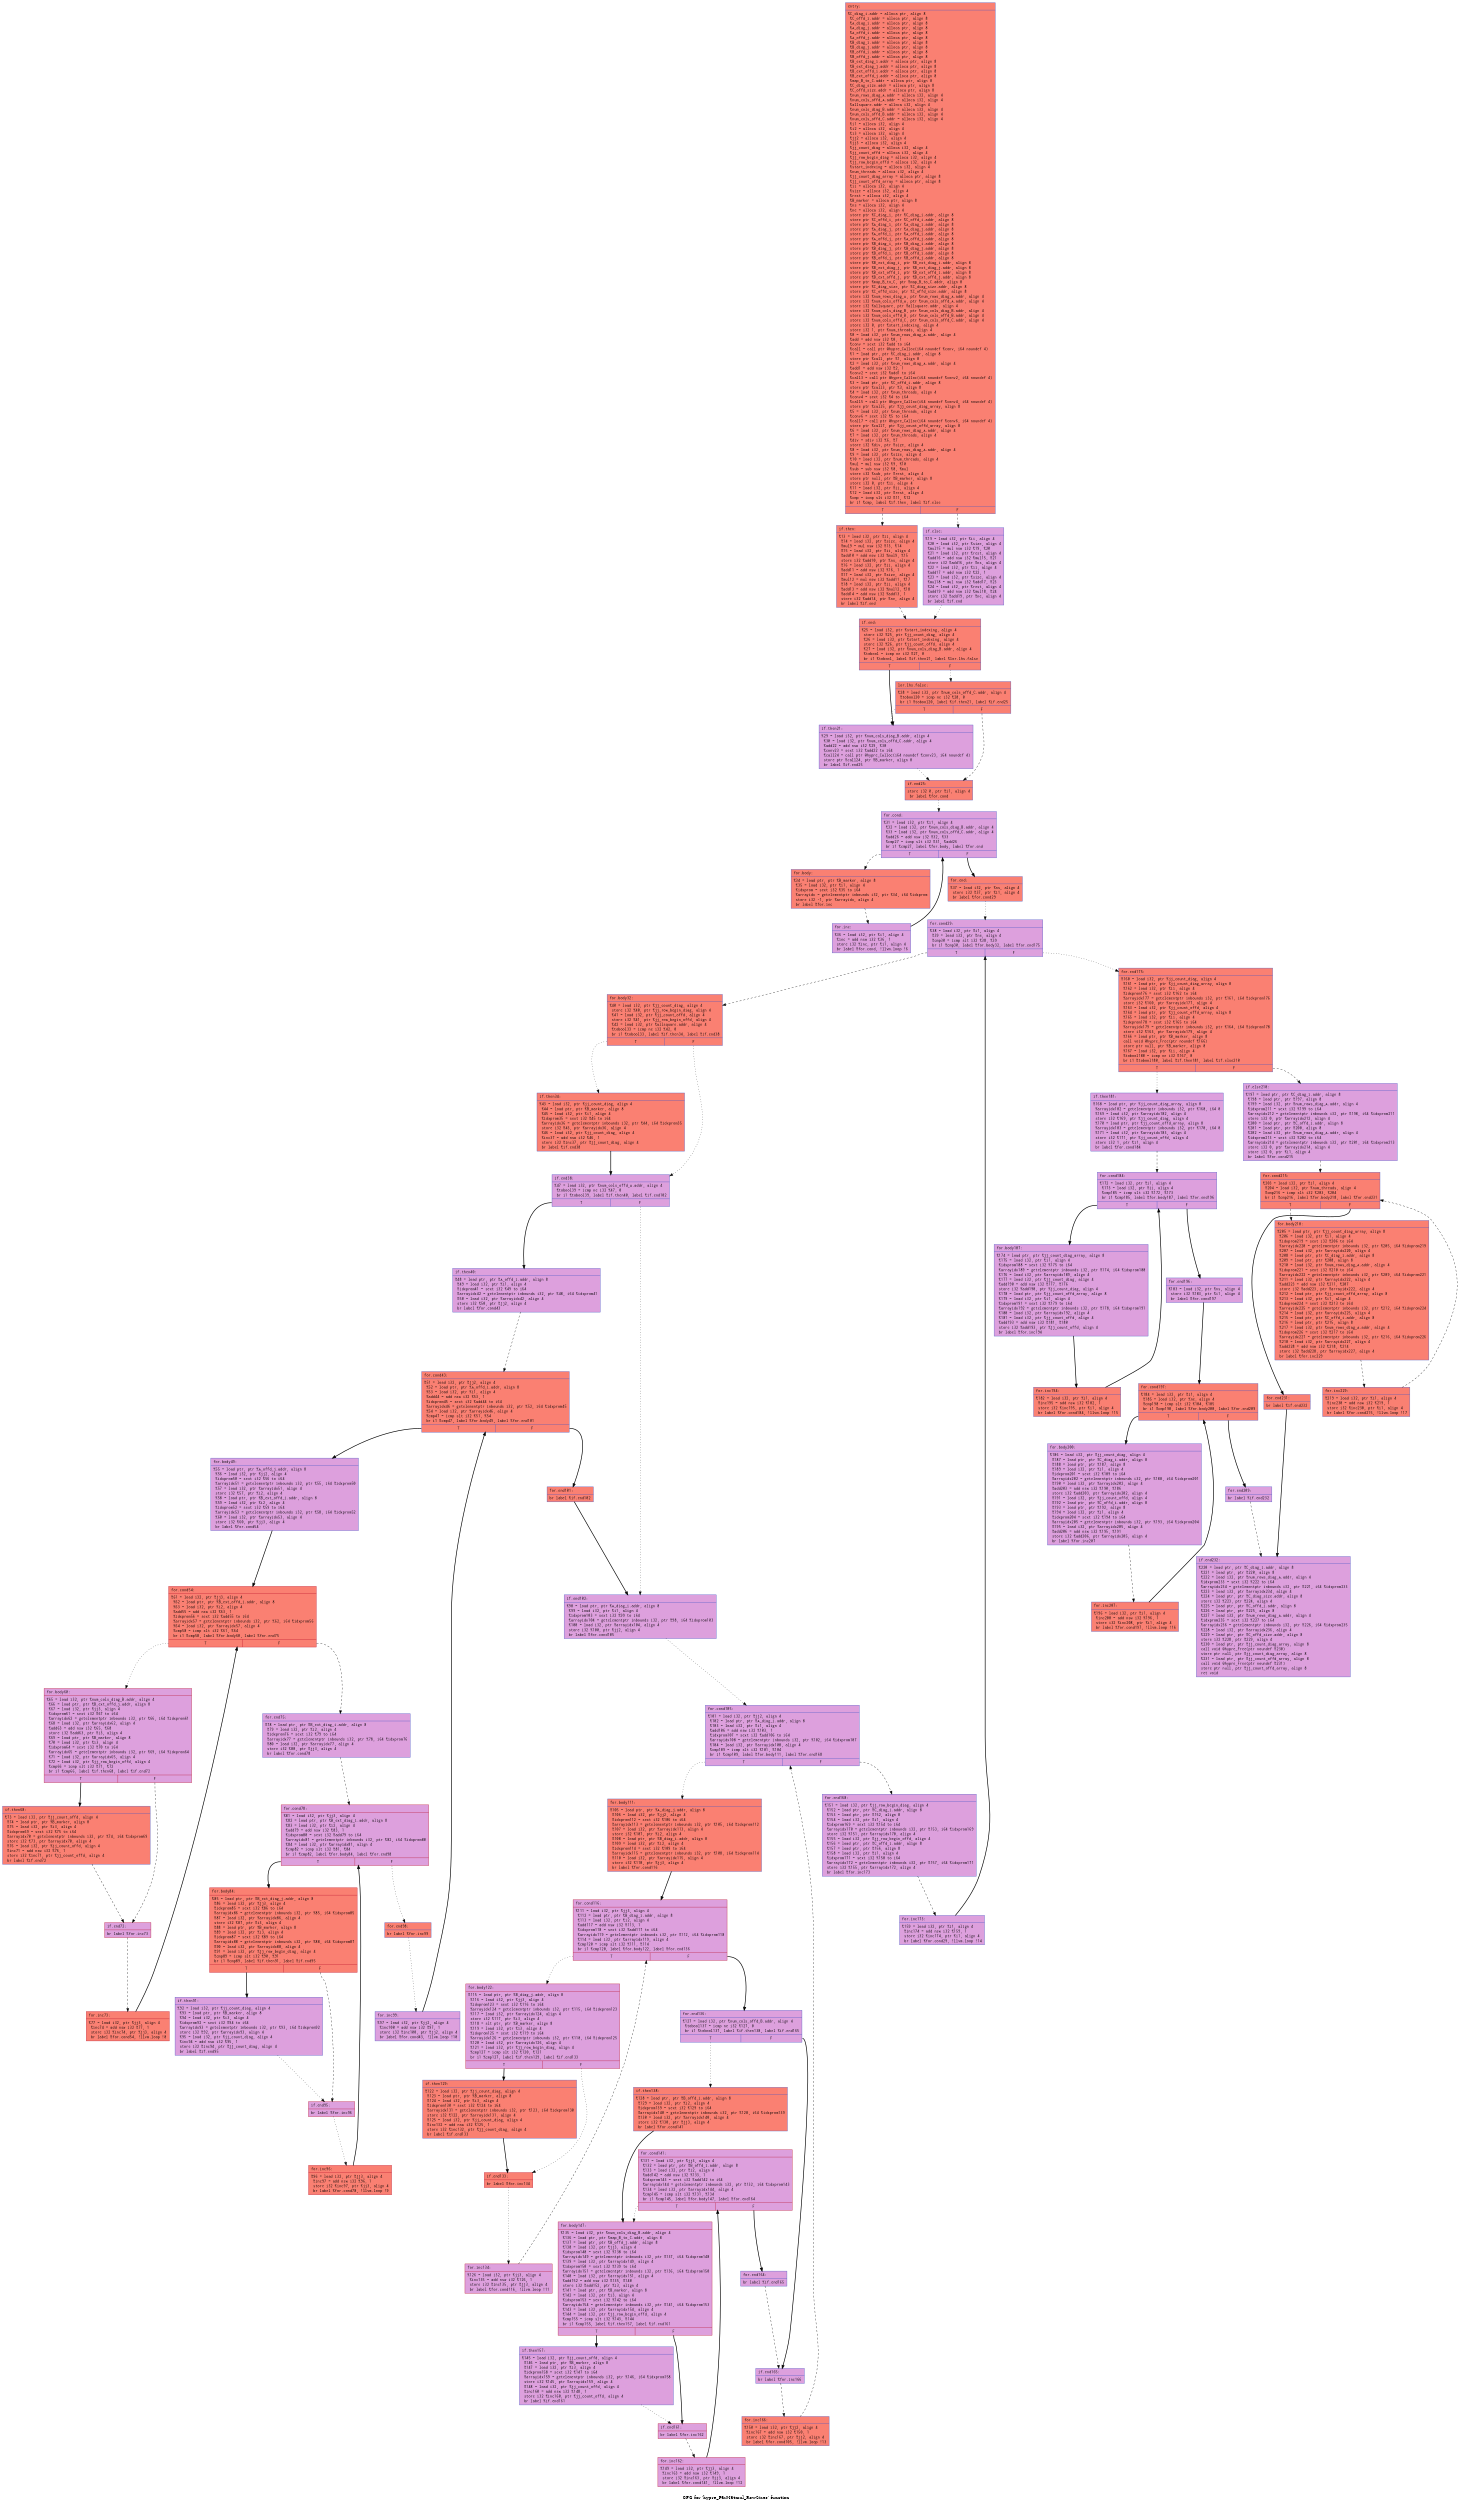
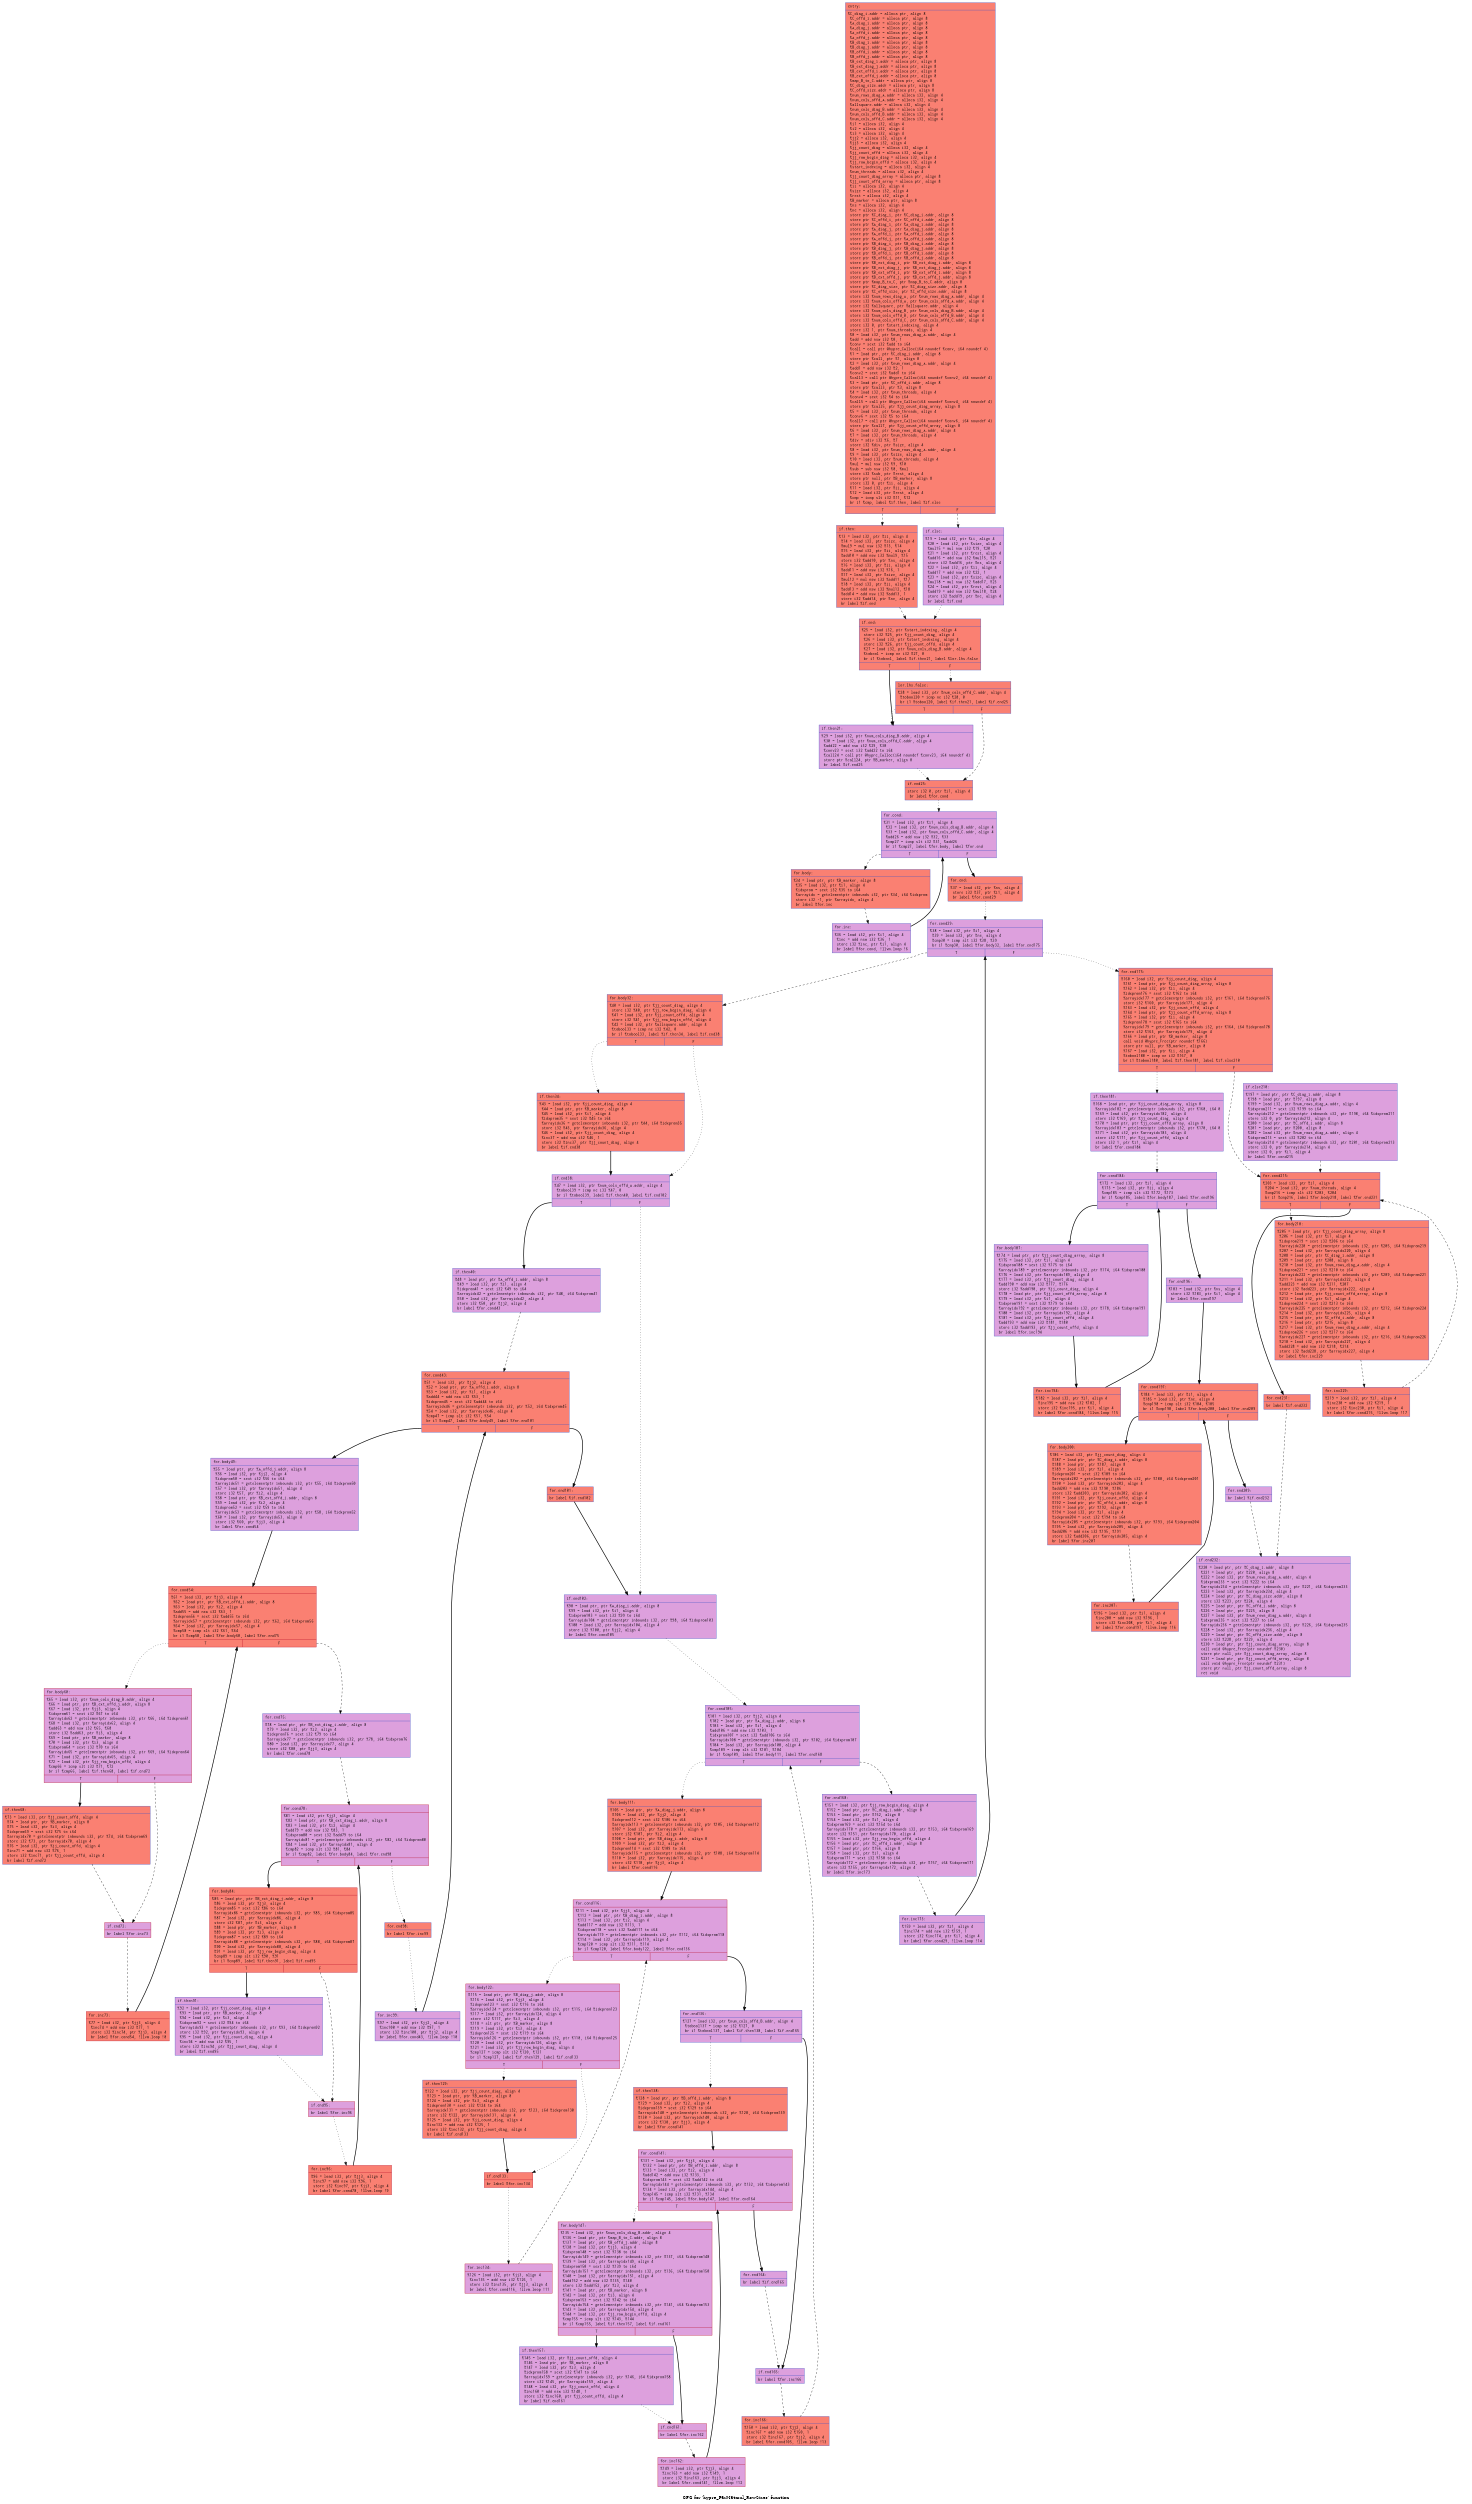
edge "for.end175:" -> "if.else210:": now "for.end175:" -> "for.cond215:"
edge "for.end231:" -> "if.end232:": style bold -> dashed
node "for.body200:": fillcolor plum -> salmon
edge "for.body122:" -> "if.then129:": style bold -> dotted
edge "if.then138:" -> "for.body147:": now "if.then138:" -> "for.cond141:"
